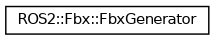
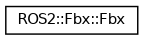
node "ROS2::Fbx::FbxGenerator": label "ROS2::Fbx::FbxGenerator" -> "ROS2::Fbx::Fbx"
